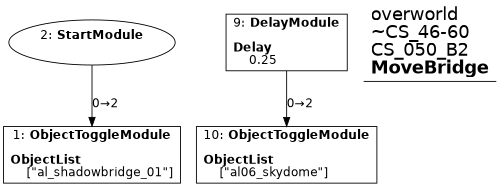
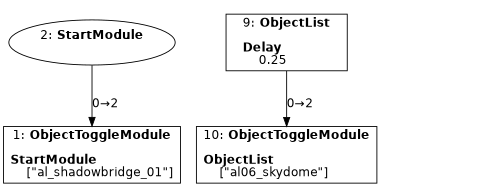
node "9:": text "DelayModule" -> "ObjectList"
node "overworld": removed
node "1:": text "ObjectList" -> "StartModule"
